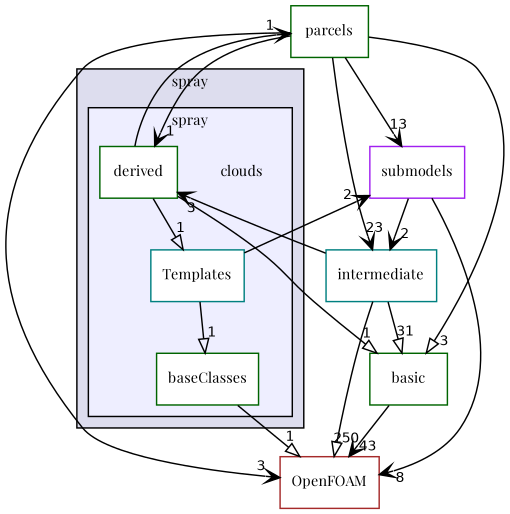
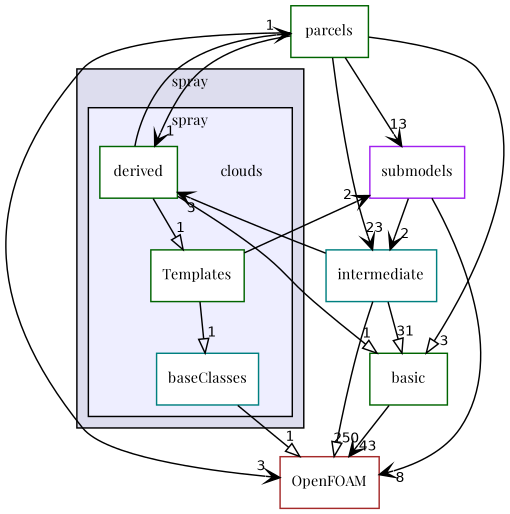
node "Templates": color teal -> darkgreen
node "baseClasses": color darkgreen -> teal
